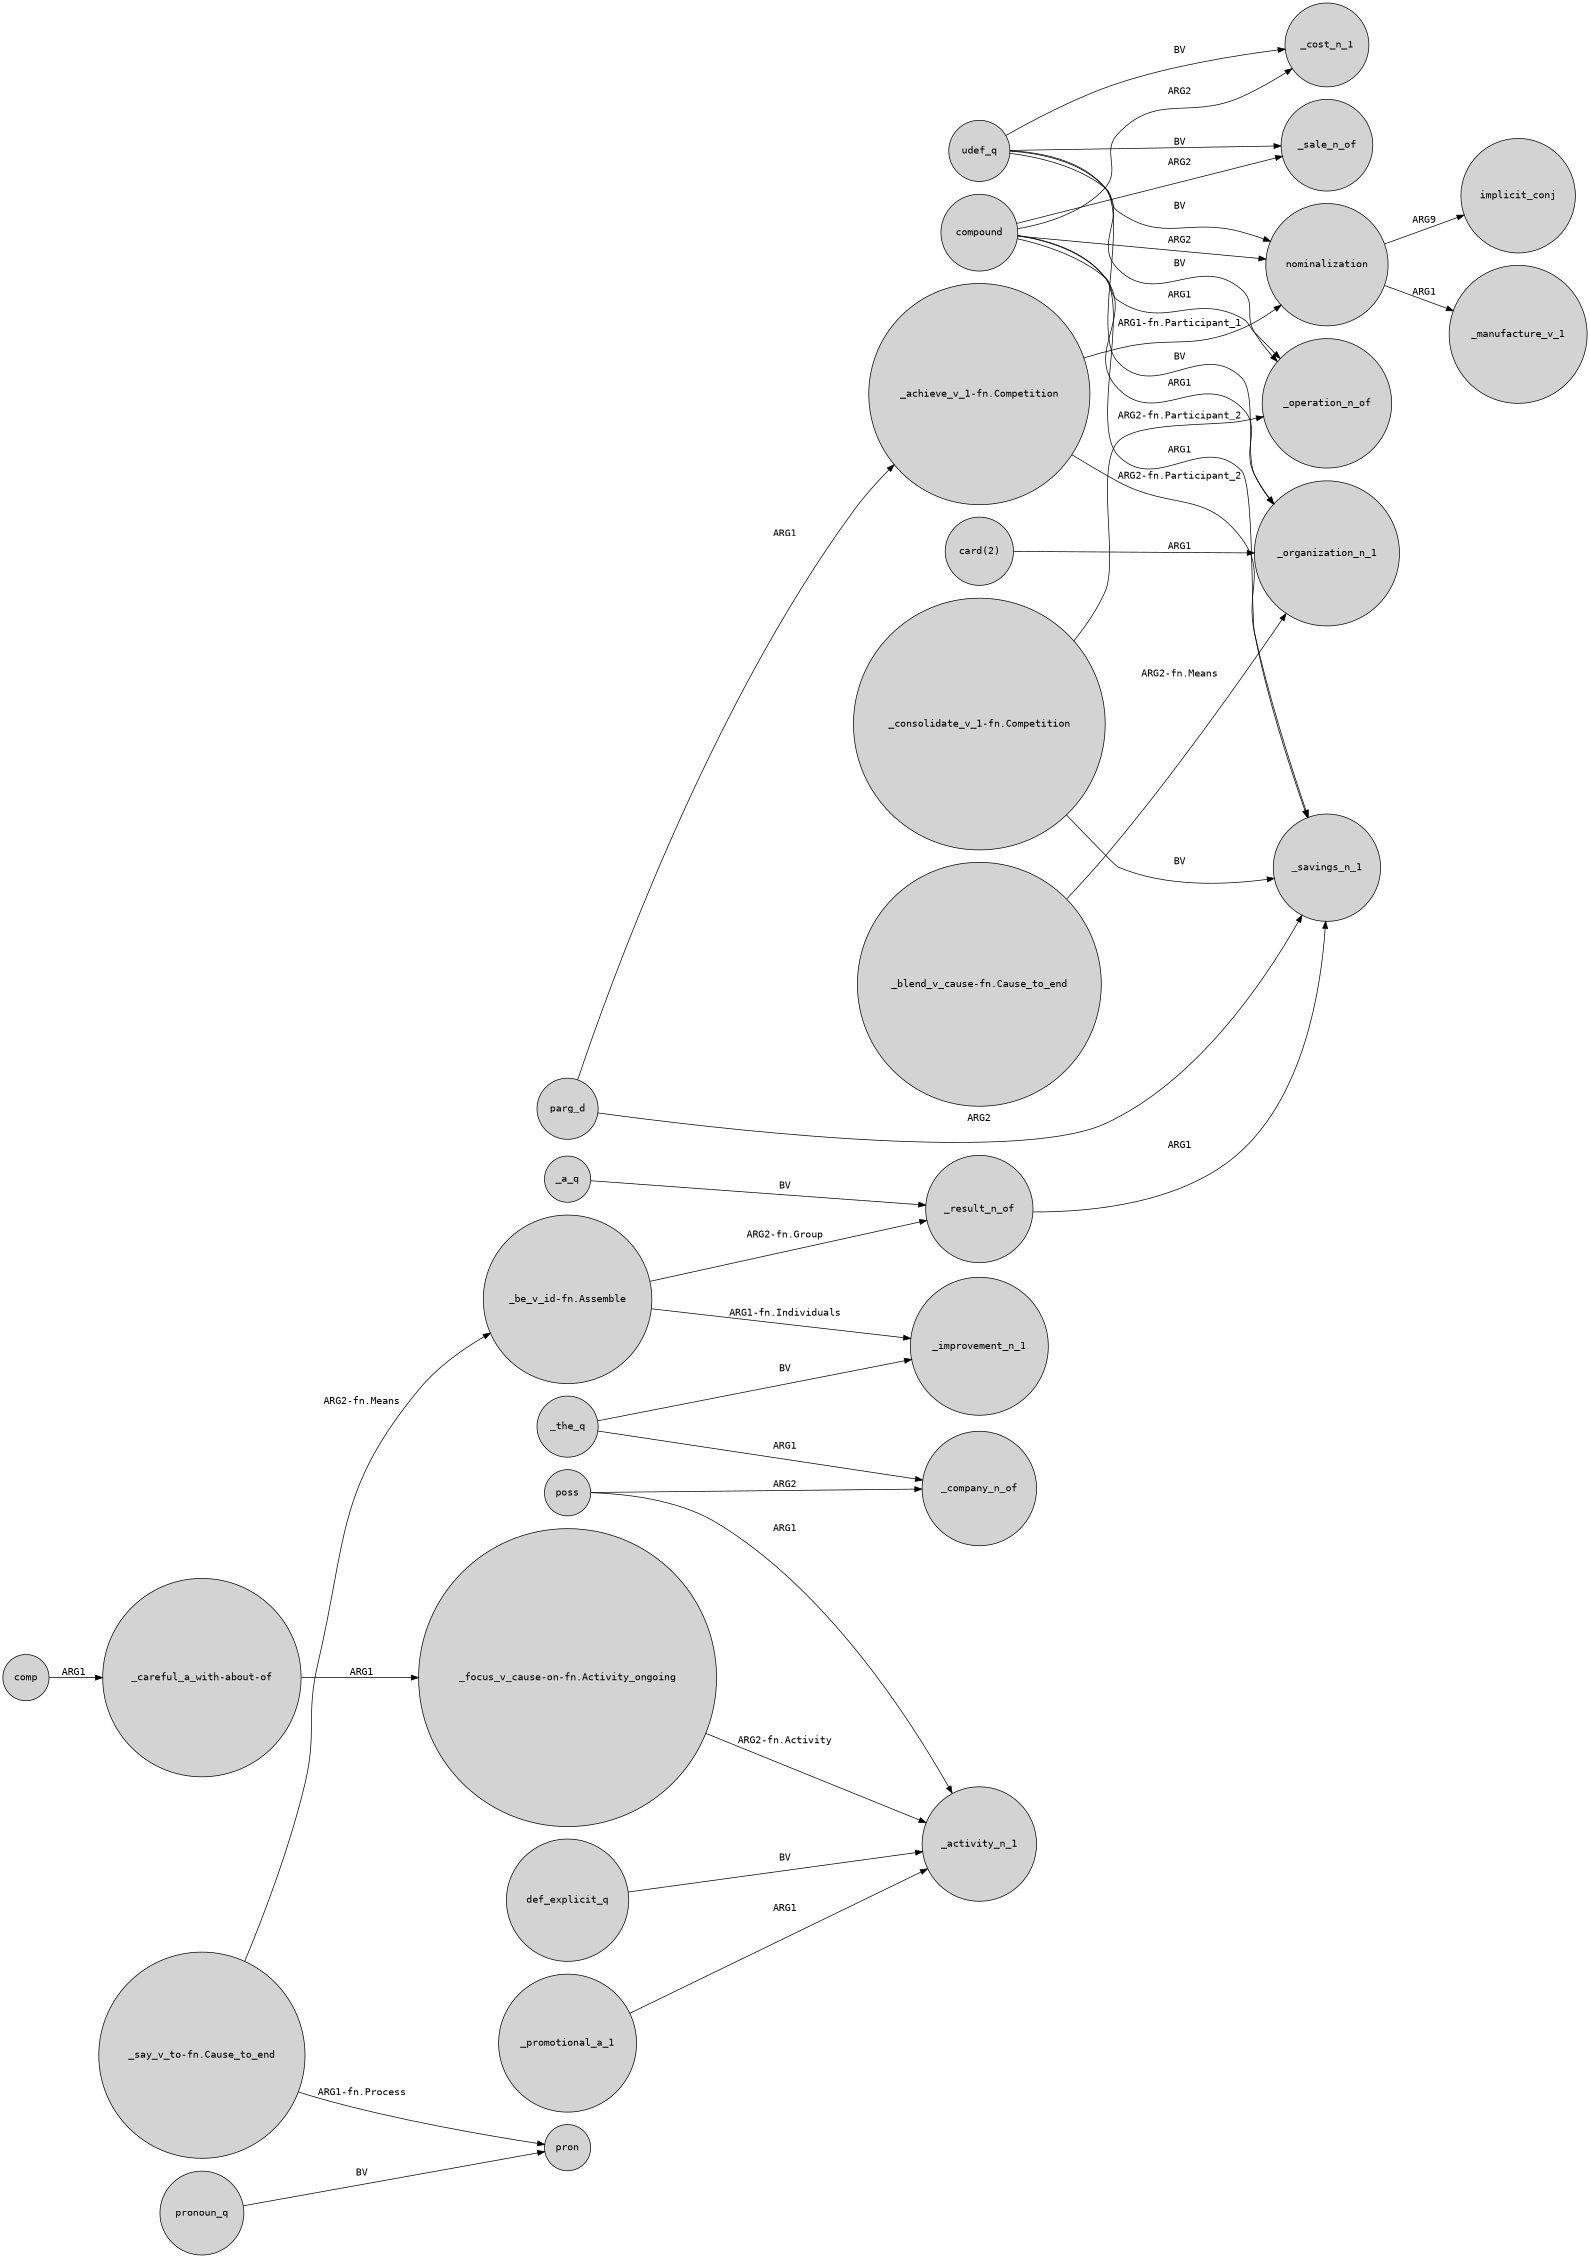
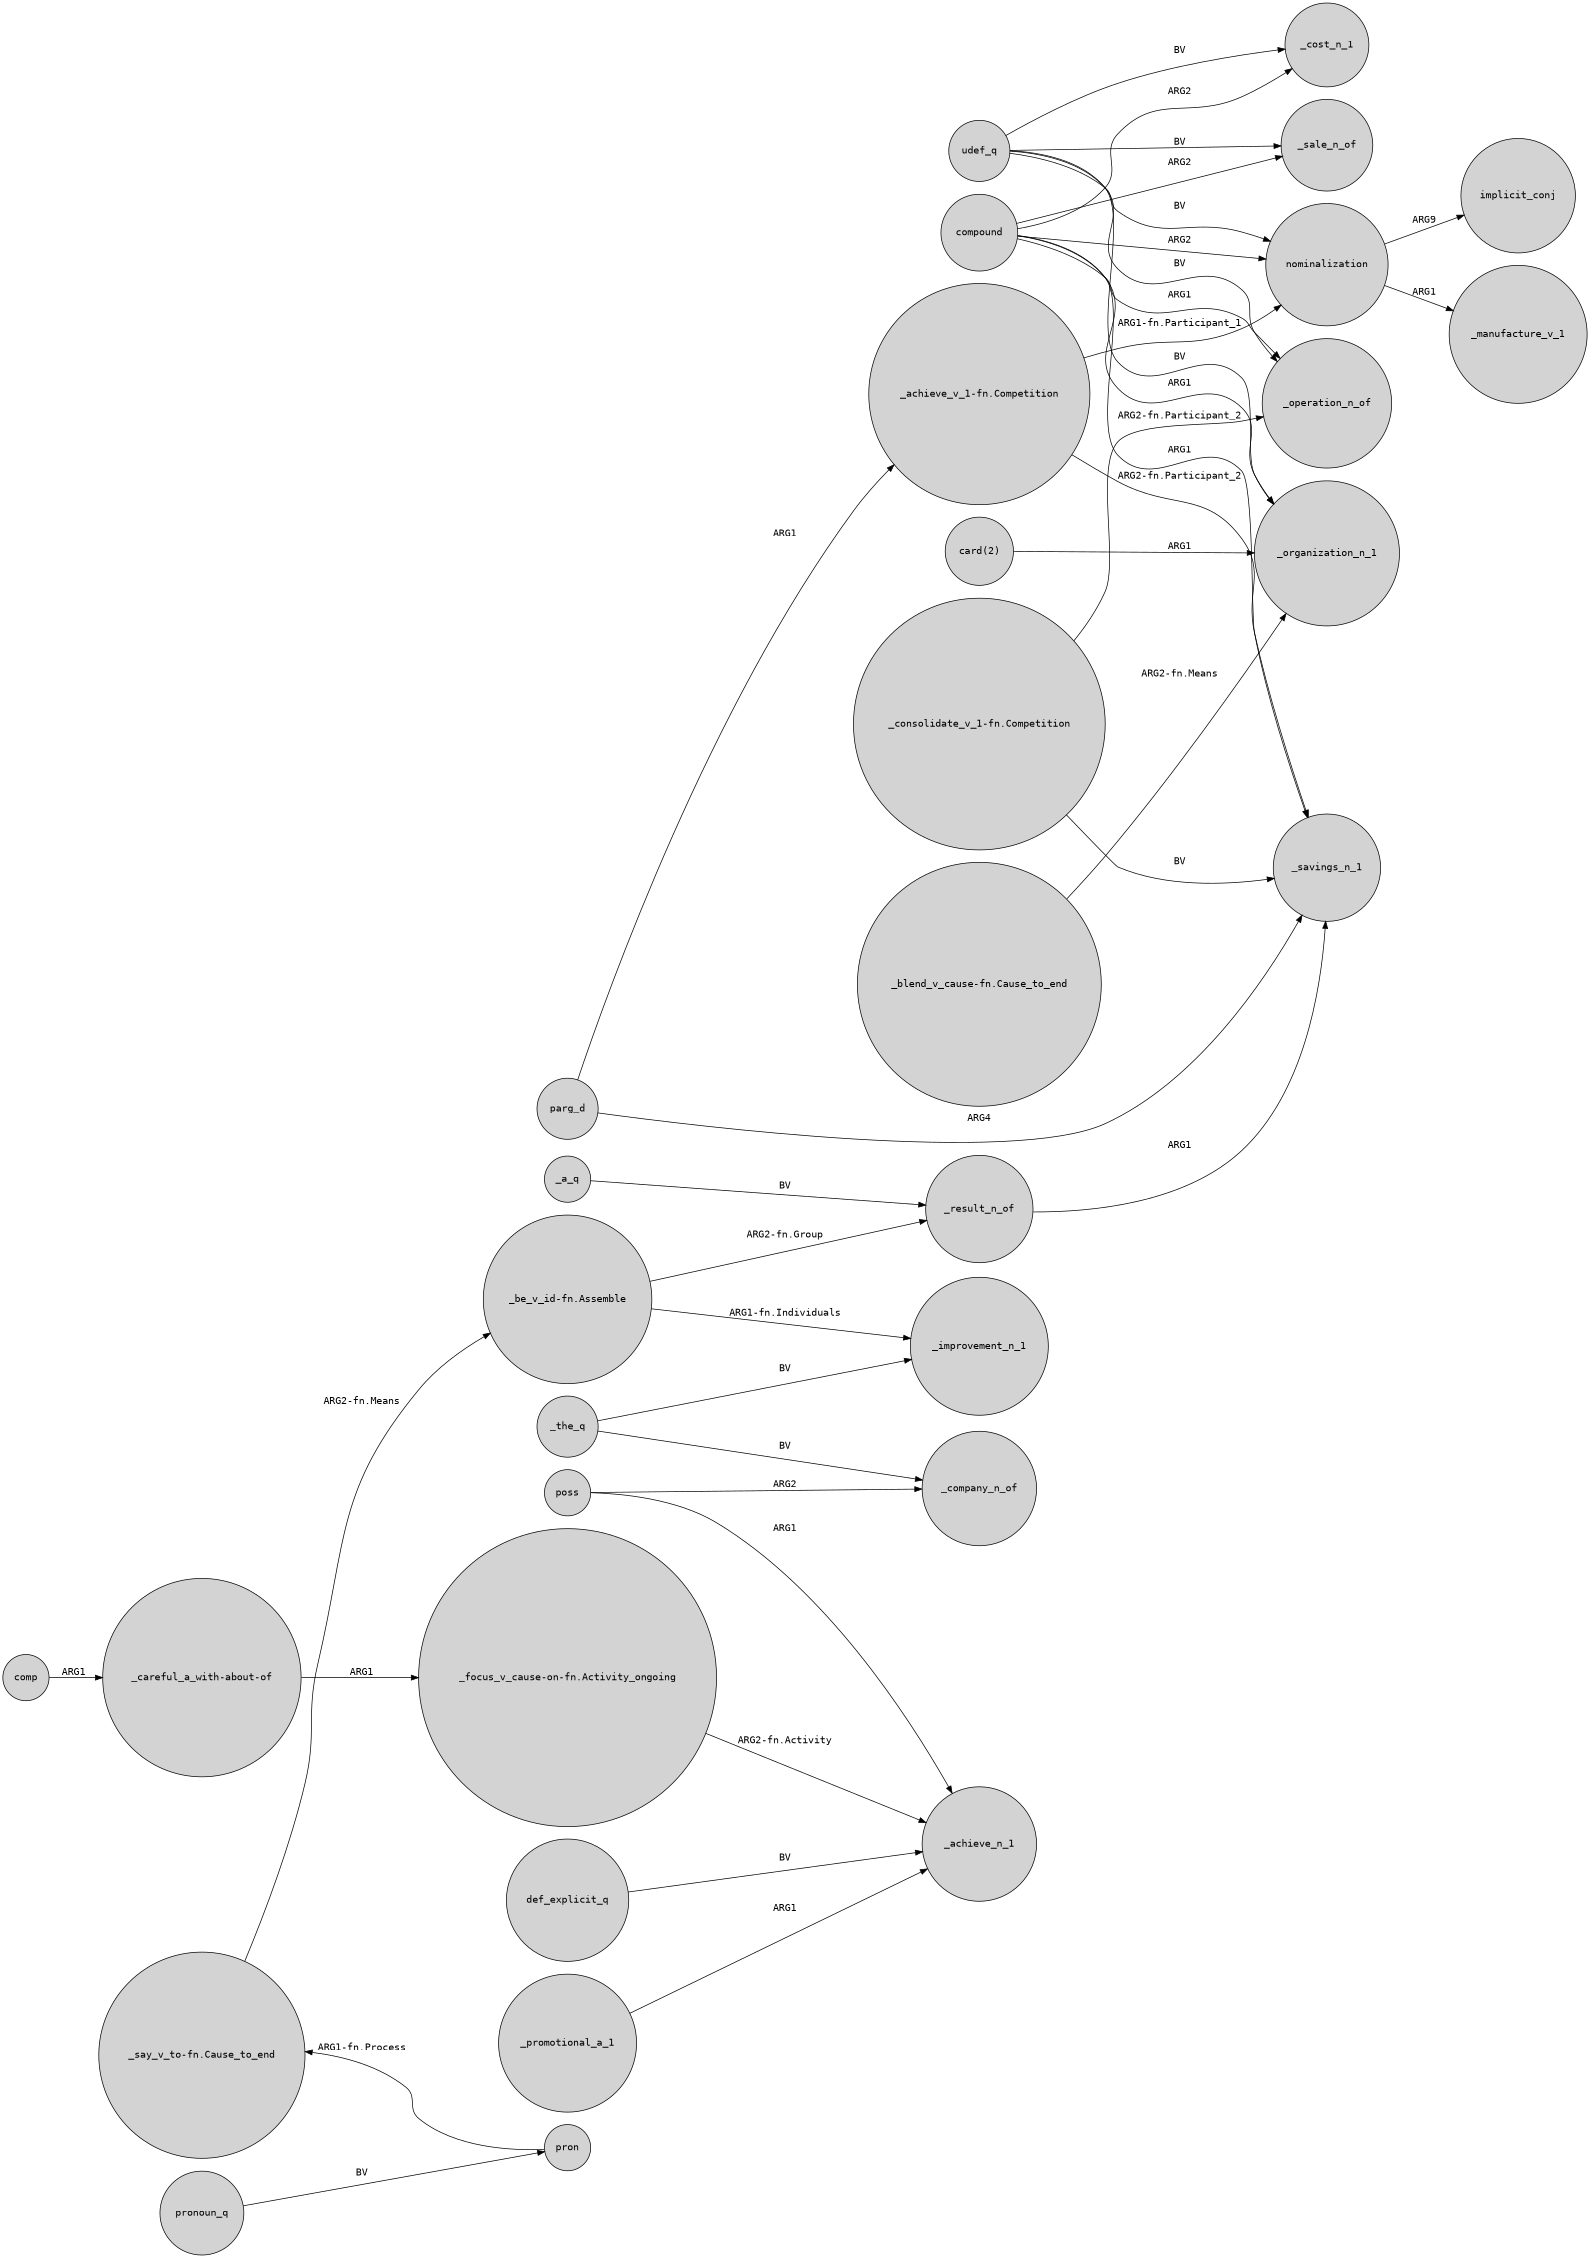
edge "parg_d" -> "_savings_n_1": label "ARG2" -> "ARG4"
edge "_the_q" -> "_company_n_of": label "ARG1" -> "BV"
node "_activity_n_1": label "_activity_n_1" -> "_achieve_n_1"
edge "_say_v_to-fn.Cause_to_end" -> "pron": reversed
